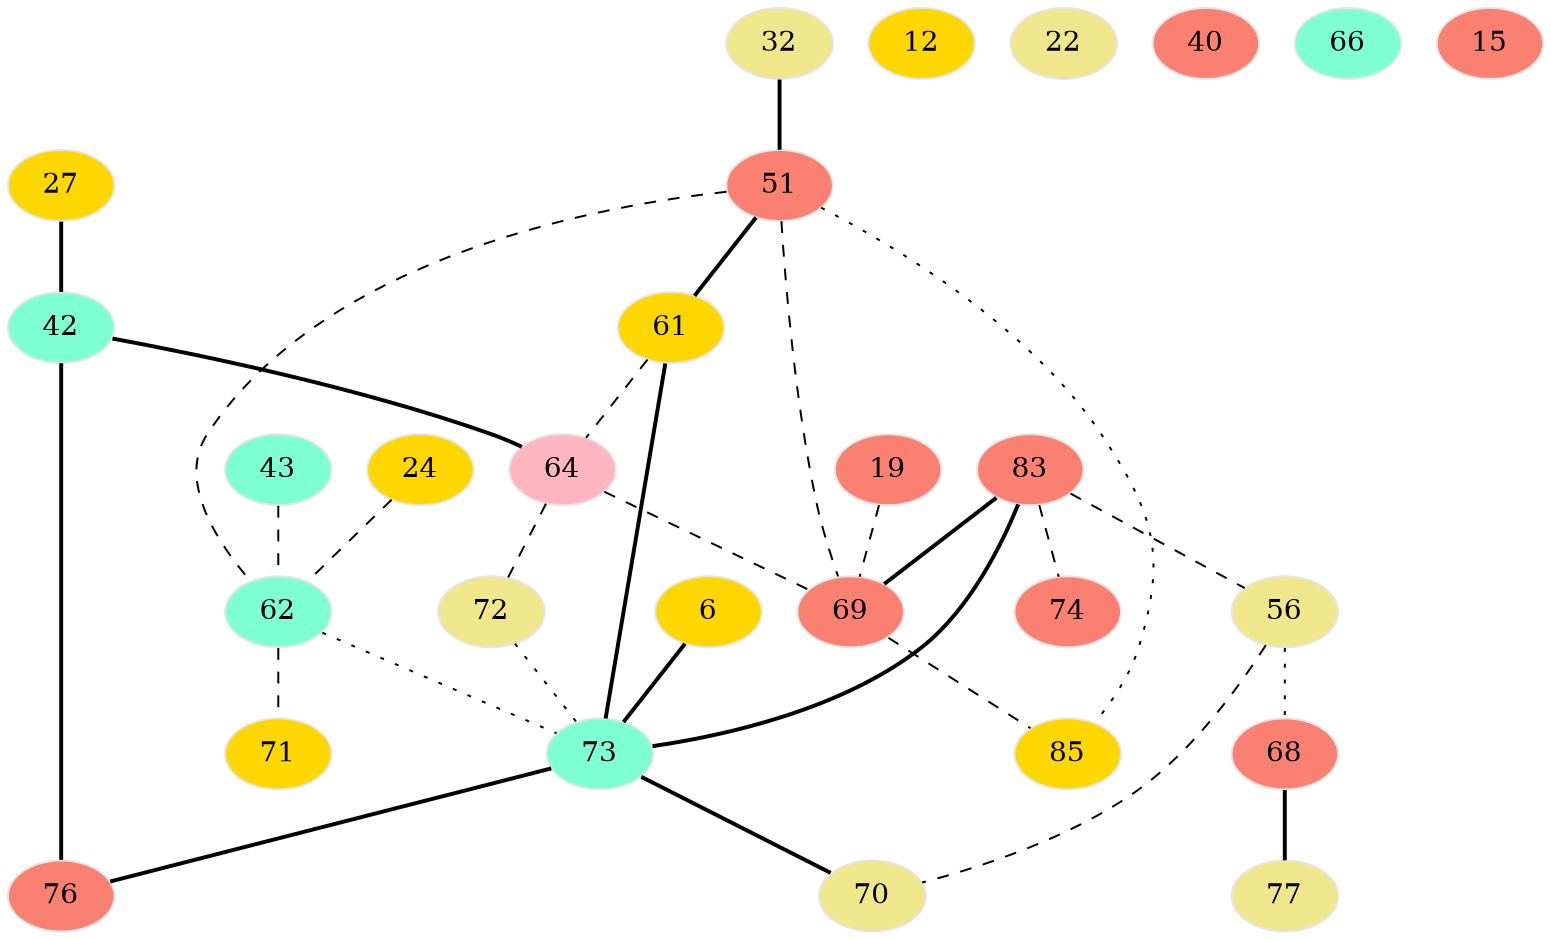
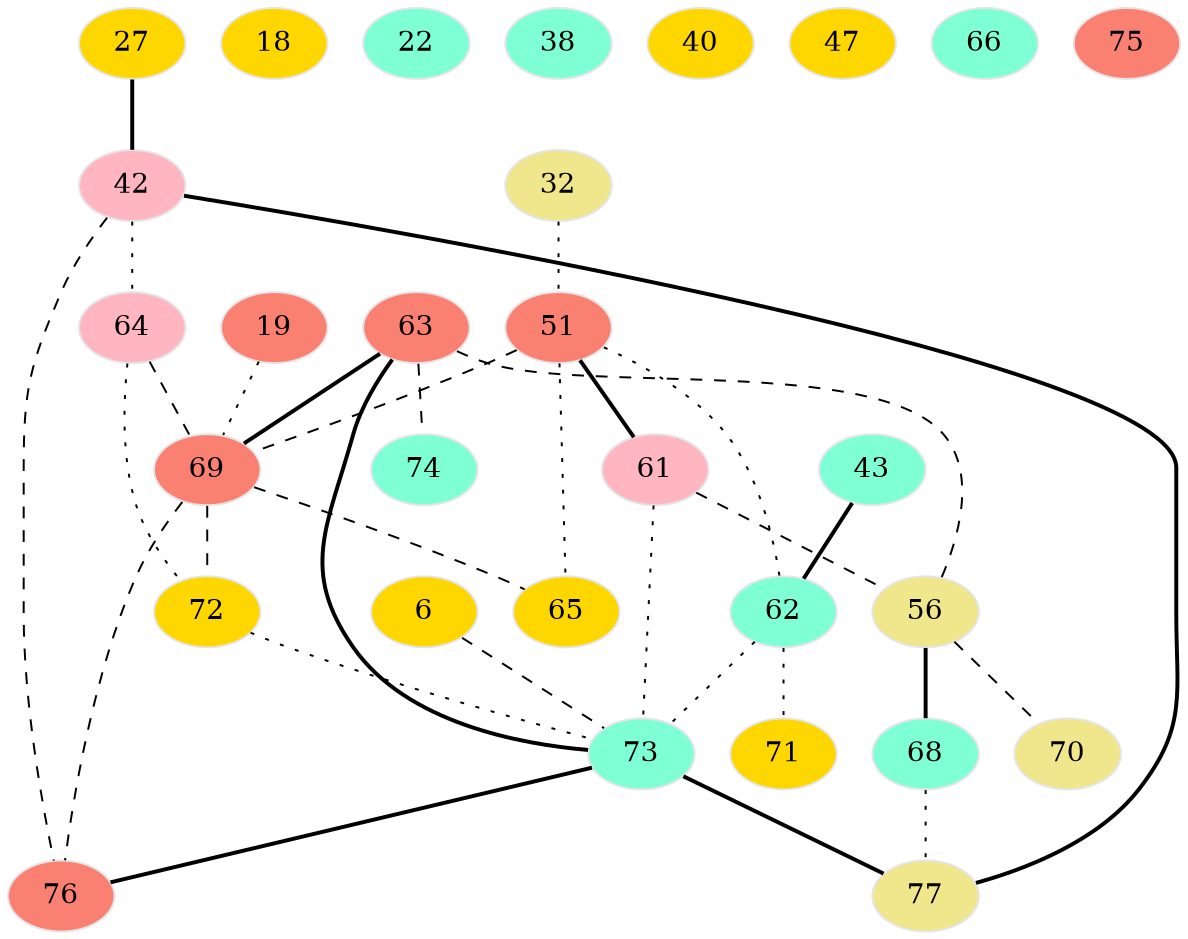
node "38": added
node "47": added
node "12": label "12" -> "18"
node "22": fillcolor khaki -> aquamarine
node "40": fillcolor salmon -> gold
node "15": label "15" -> "75"
edge "32" -- "51": style bold -> dotted
edge "51" -- "62": style dashed -> dotted
node "42": fillcolor aquamarine -> lightpink
node "61": fillcolor gold -> lightpink
edge "42" -- "77": added
edge "42" -- "64": style bold -> dotted
edge "61" -- "64": now "61" -- "56"
node "24": removed
node "83": label "83" -> "63"
edge "69" -- "72": added
edge "43" -- "62": style dashed -> bold
edge "64" -- "72": style dashed -> dotted
edge "61" -- "73": style bold -> dotted
edge "19" -- "69": style dashed -> dotted
edge "42" -- "76": style bold -> dashed
node "72": fillcolor khaki -> gold
node "74": fillcolor salmon -> aquamarine
edge "69" -- "76": added
edge "62" -- "71": style dashed -> dotted
edge "6" -- "73": style bold -> dashed
edge "56" -- "68": style dotted -> bold
node "85": label "85" -> "65"
node "68": fillcolor salmon -> aquamarine
edge "73" -- "70": now "73" -- "77"
edge "68" -- "77": style bold -> dotted
